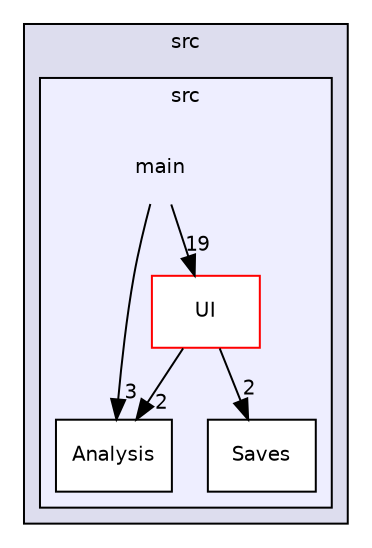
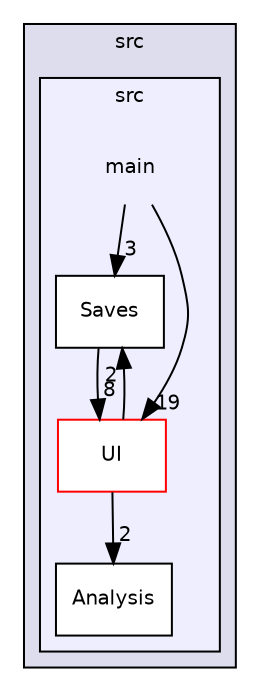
edge "main" -> "Analysis": now "main" -> "Saves"
edge "Saves" -> "UI": added
